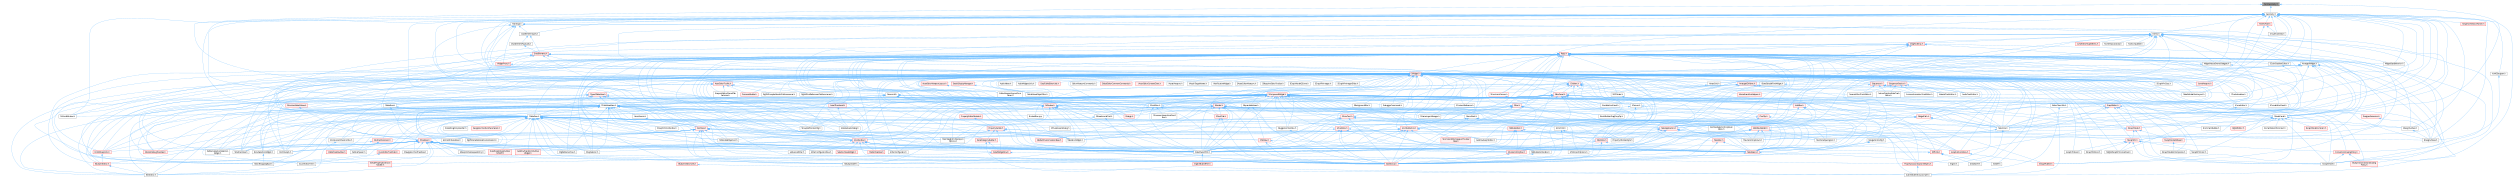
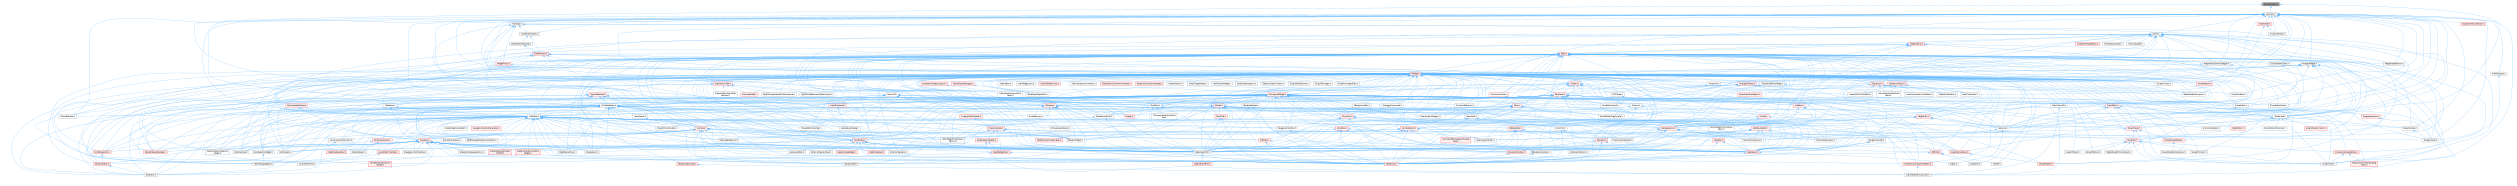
node "IActorEditorContextClient.h": label "IActorEditorContextClient.h" -> "BlueprintConnectionDrawing.h"
